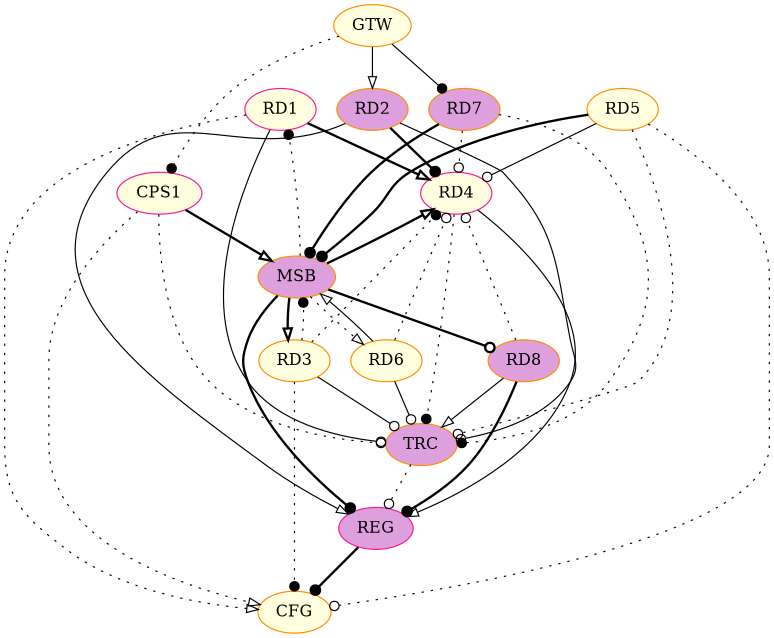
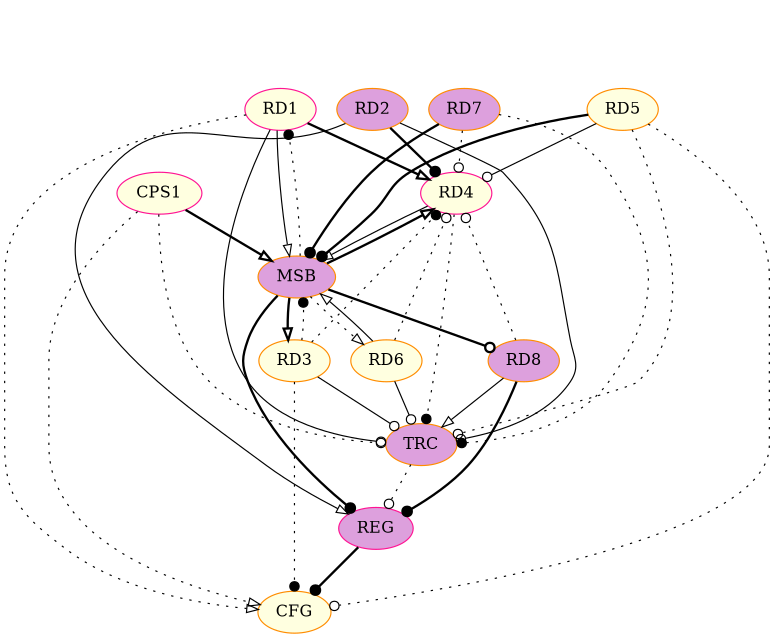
node "GTW": removed
edge "RD1" -> "MSB": added
edge "RD4" -> "REG": now "RD4" -> "MSB"
